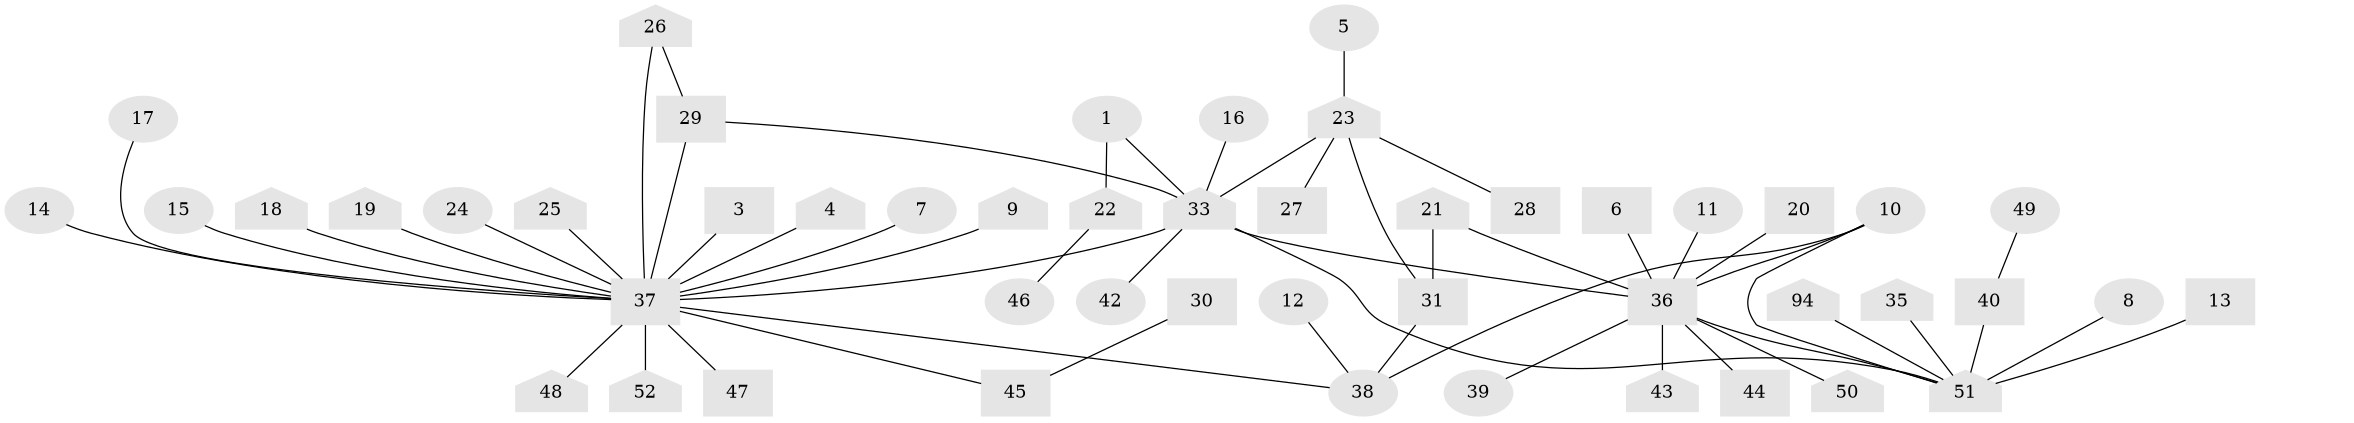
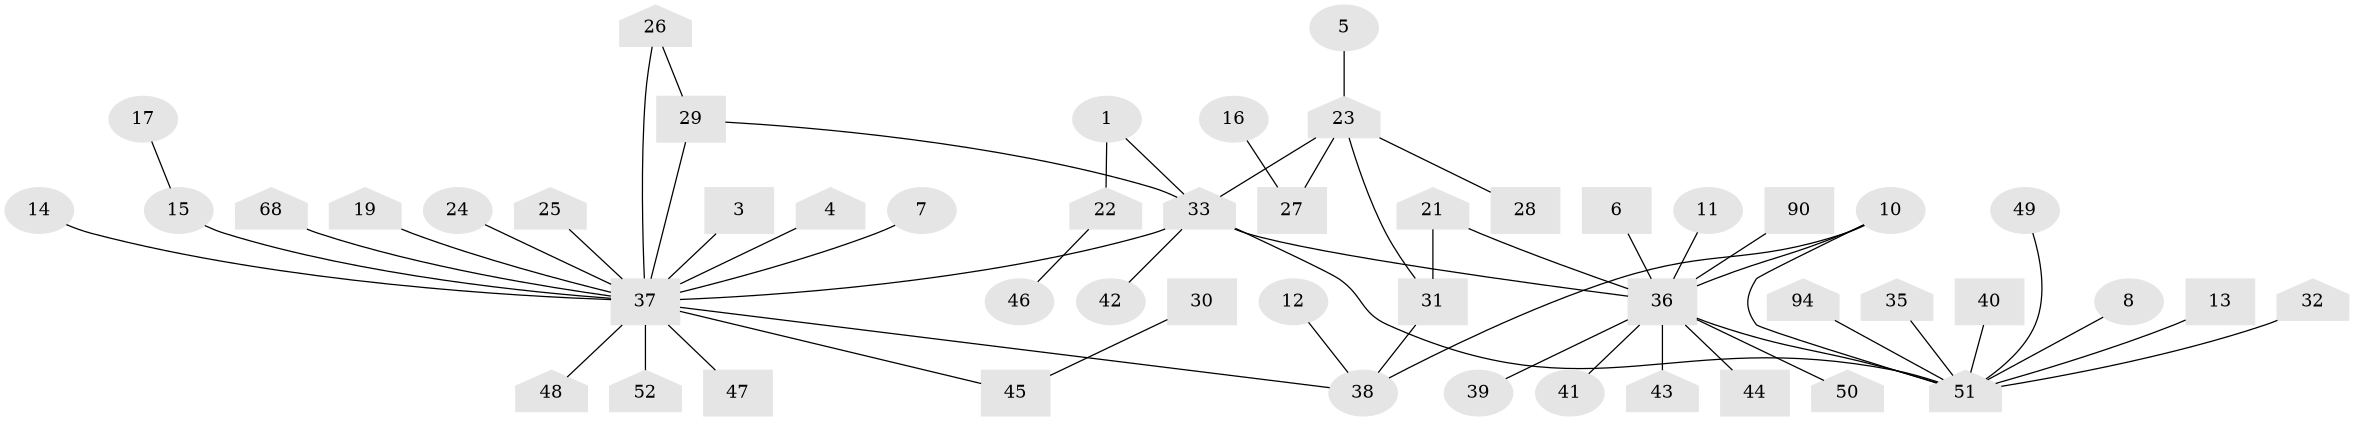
edge "16" -- "33": now "16" -- "27"
node "18": label "18" -> "68"
node "9": removed
node "20": label "20" -> "90"
edge "49" -- "40": now "49" -- "51"
edge "17" -- "37": now "17" -- "15"
node "32": added
node "41": added
